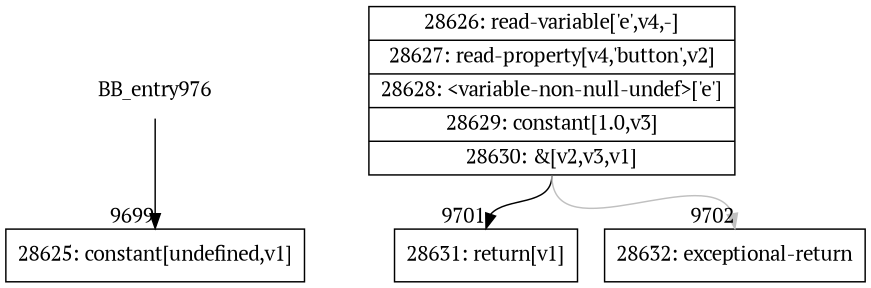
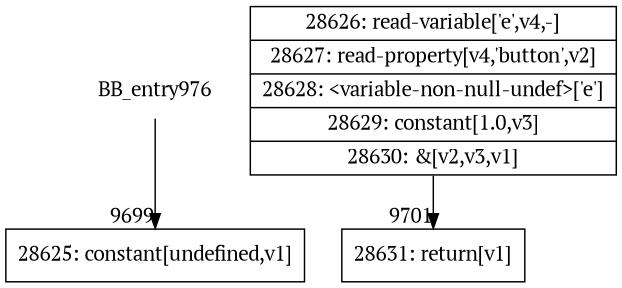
node "28632: exceptional-return": removed
